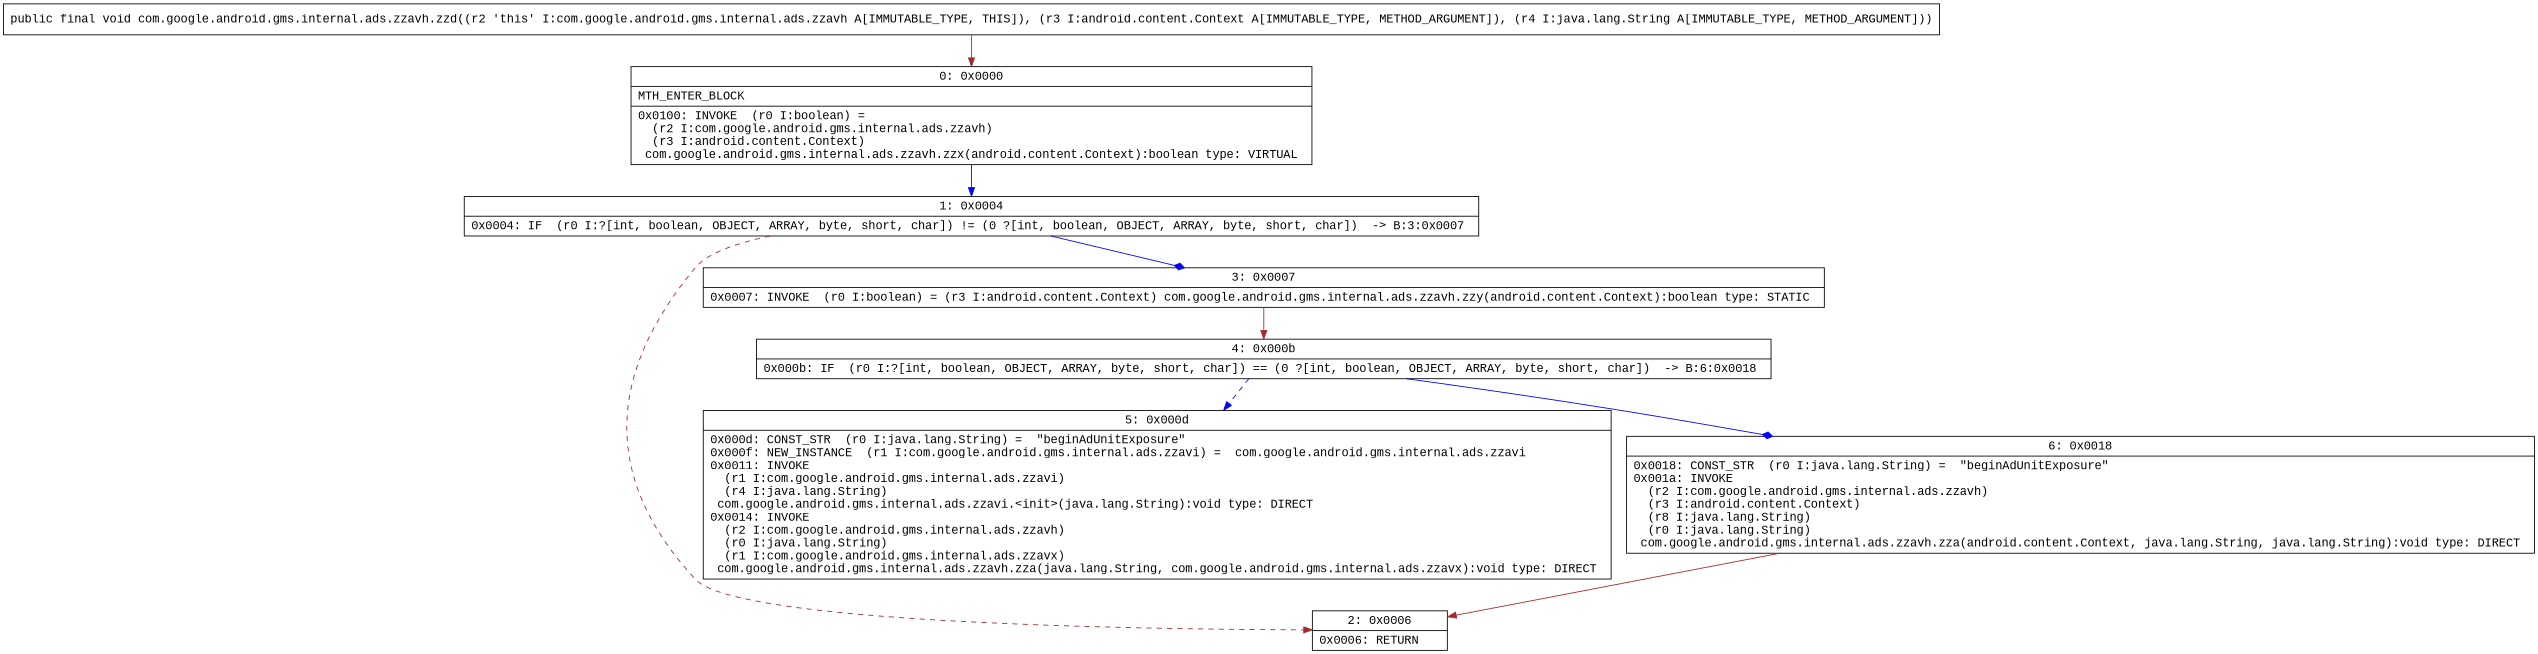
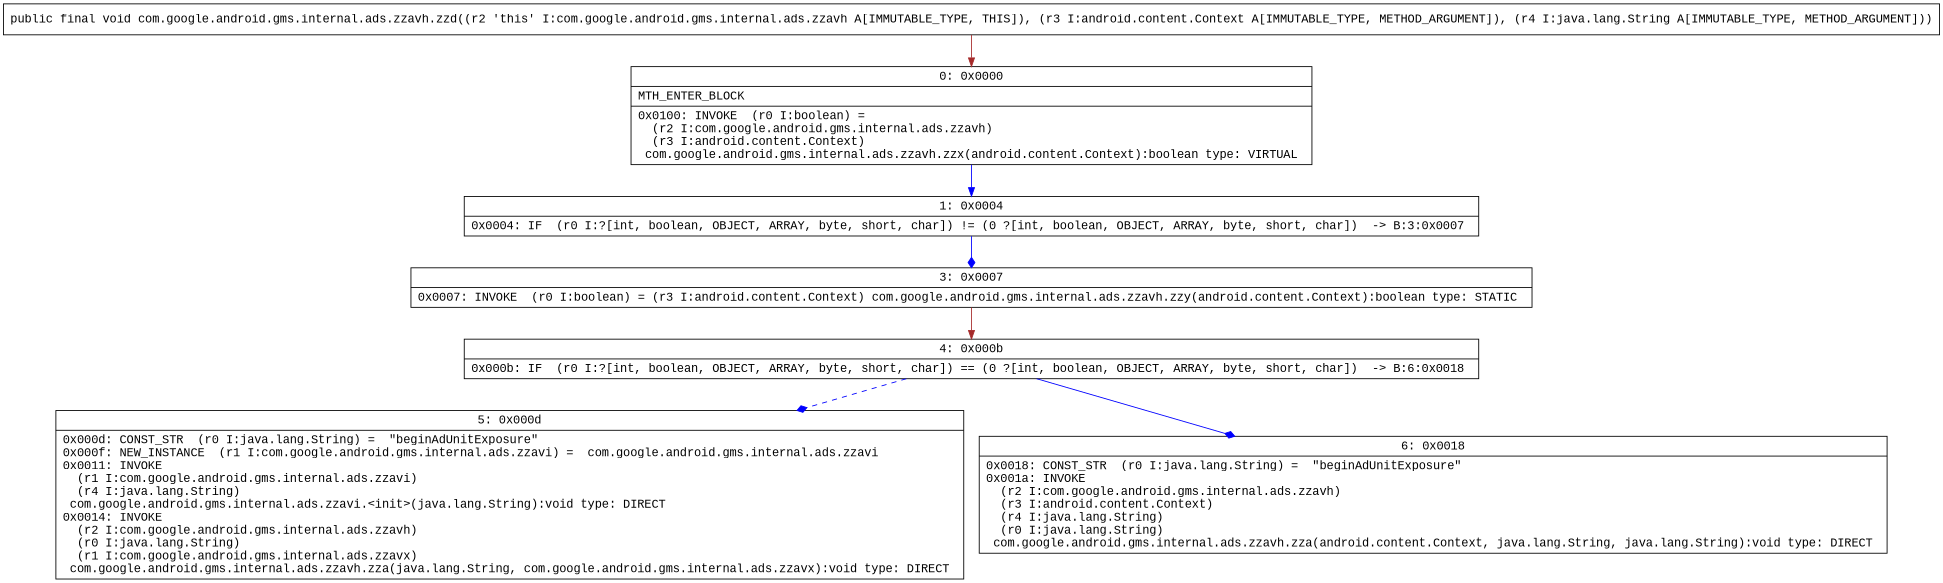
edge "4: 0x000b" -> "5: 0x000d": arrowhead normal -> diamond
node "6: 0x0018": text "(r8 I:java.lang.String)" -> "(r4 I:java.lang.String)"
node "2: 0x0006": removed
